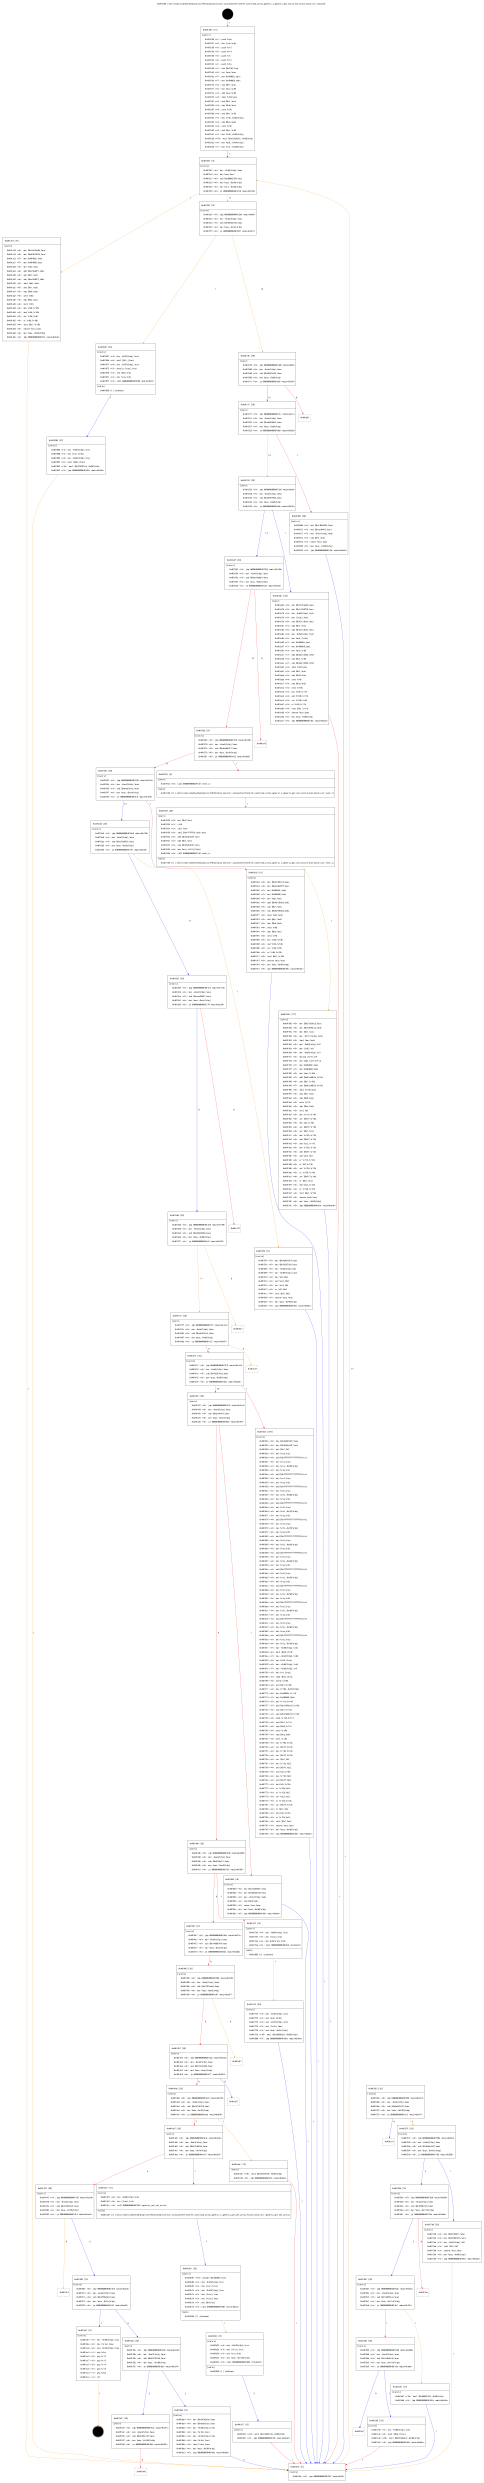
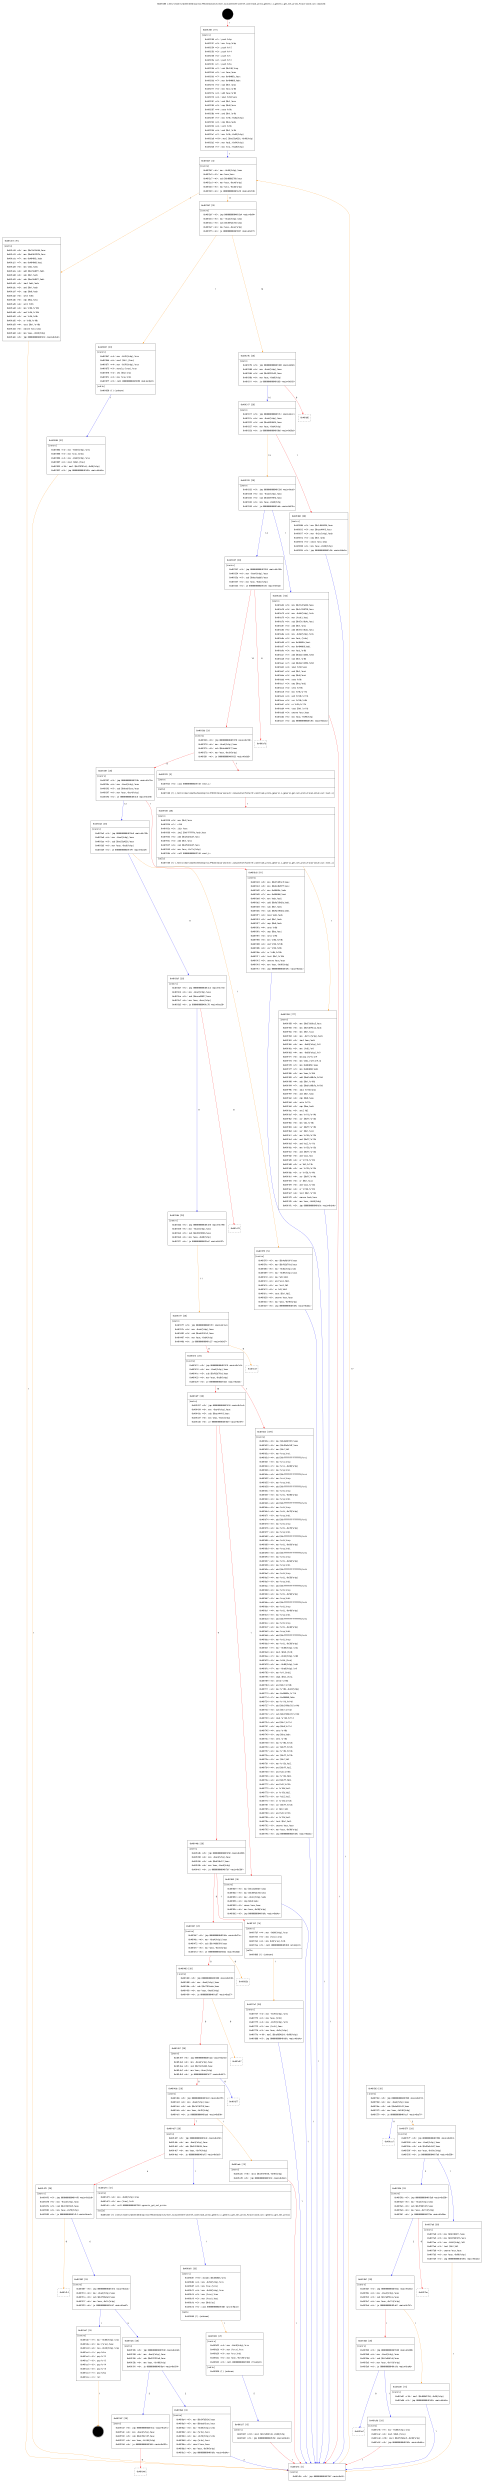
node "0x401ba7": removed
node "0x40182b": added
